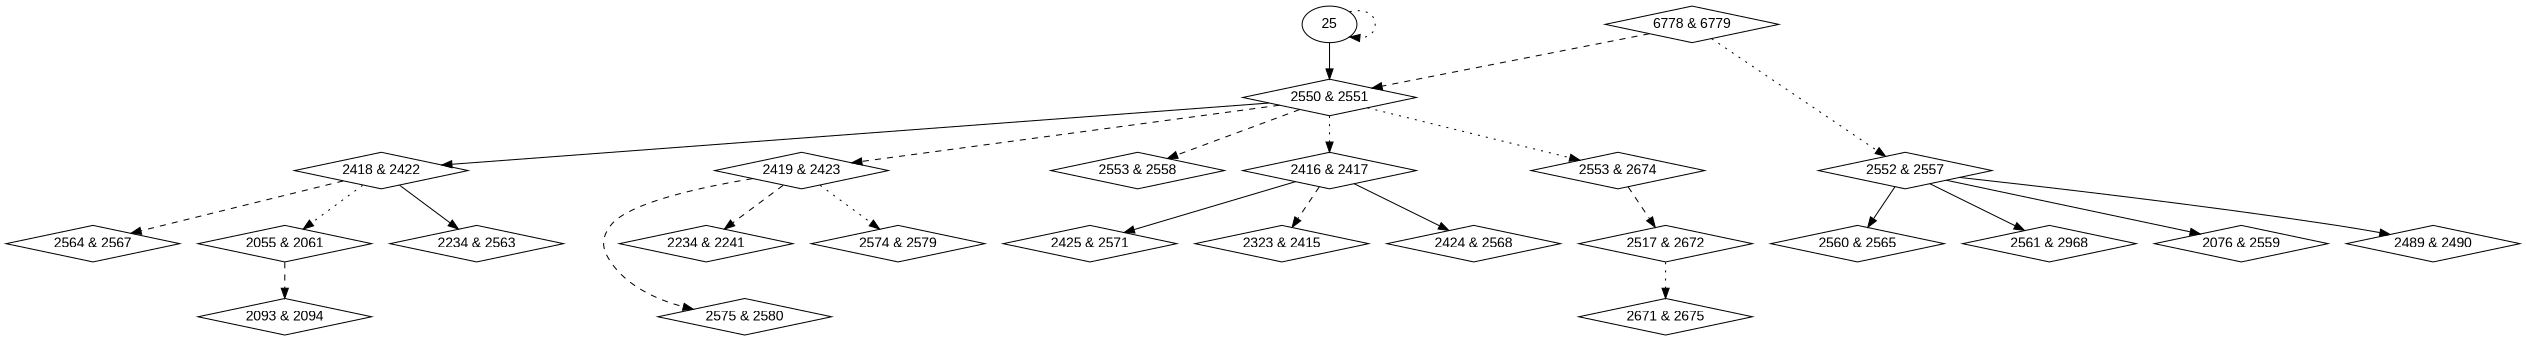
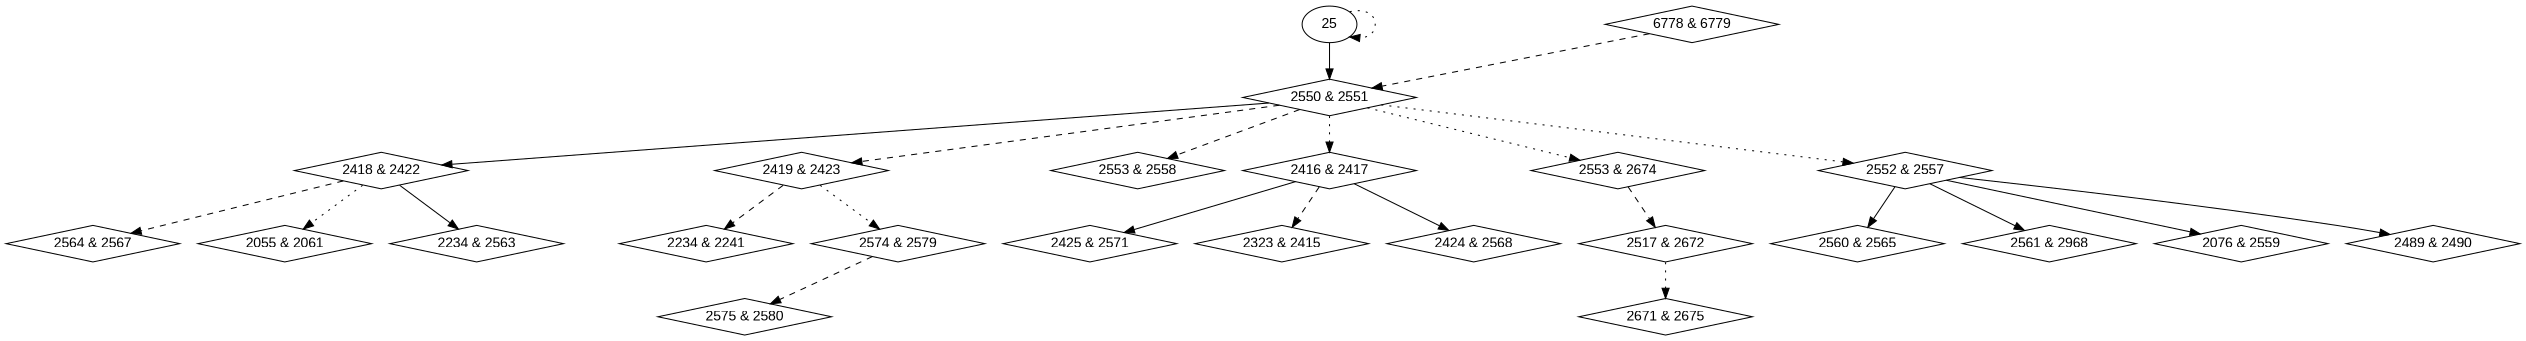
edge "6778 & 6779" -> "2552 & 2557": now "2550 & 2551" -> "2552 & 2557"
edge "2419 & 2423" -> "2575 & 2580": now "2574 & 2579" -> "2575 & 2580"
node "2093 & 2094": removed
